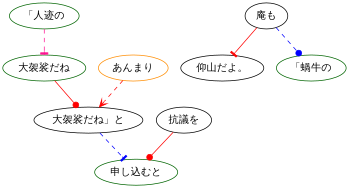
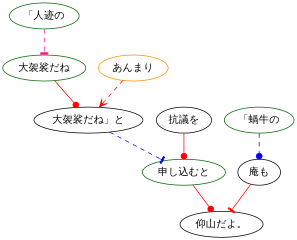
edge "庵も" -> "「蝸牛の": reversed
edge "申し込むと" -> "仰山だよ。": added
